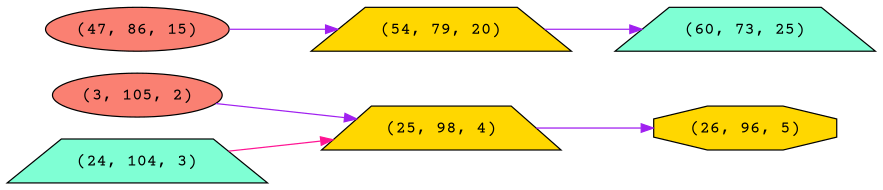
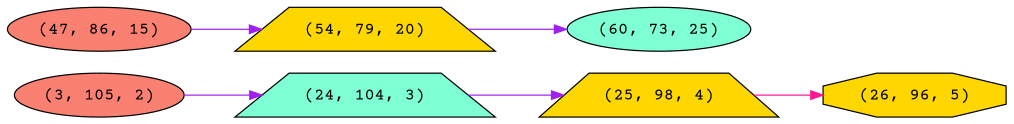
node "(60, 73, 25)": shape trapezium -> ellipse
edge "(3, 105, 2)" -> "(25, 98, 4)": now "(3, 105, 2)" -> "(24, 104, 3)"
edge "(25, 98, 4)" -> "(26, 96, 5)": color purple -> deeppink
edge "(24, 104, 3)" -> "(25, 98, 4)": color deeppink -> purple
